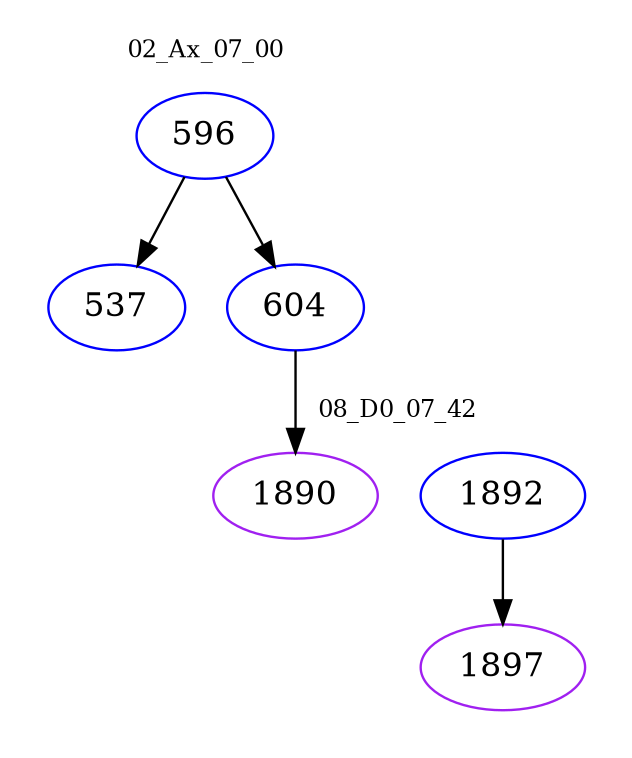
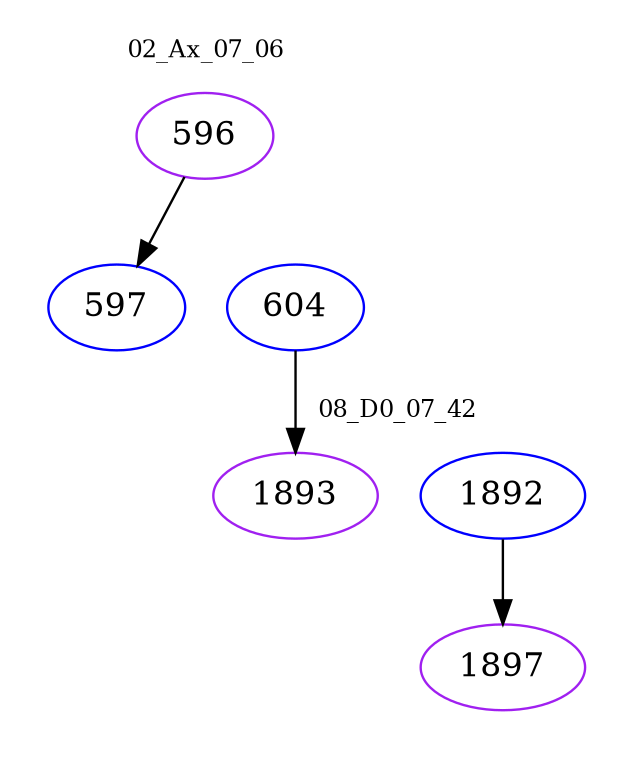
cluster "02_Ax_07_00": label "02_Ax_07_00" -> "02_Ax_07_06"
node "596": color blue -> purple
edge "596" -> "604": removed
node "537": label "537" -> "597"
node "1890": label "1890" -> "1893"
